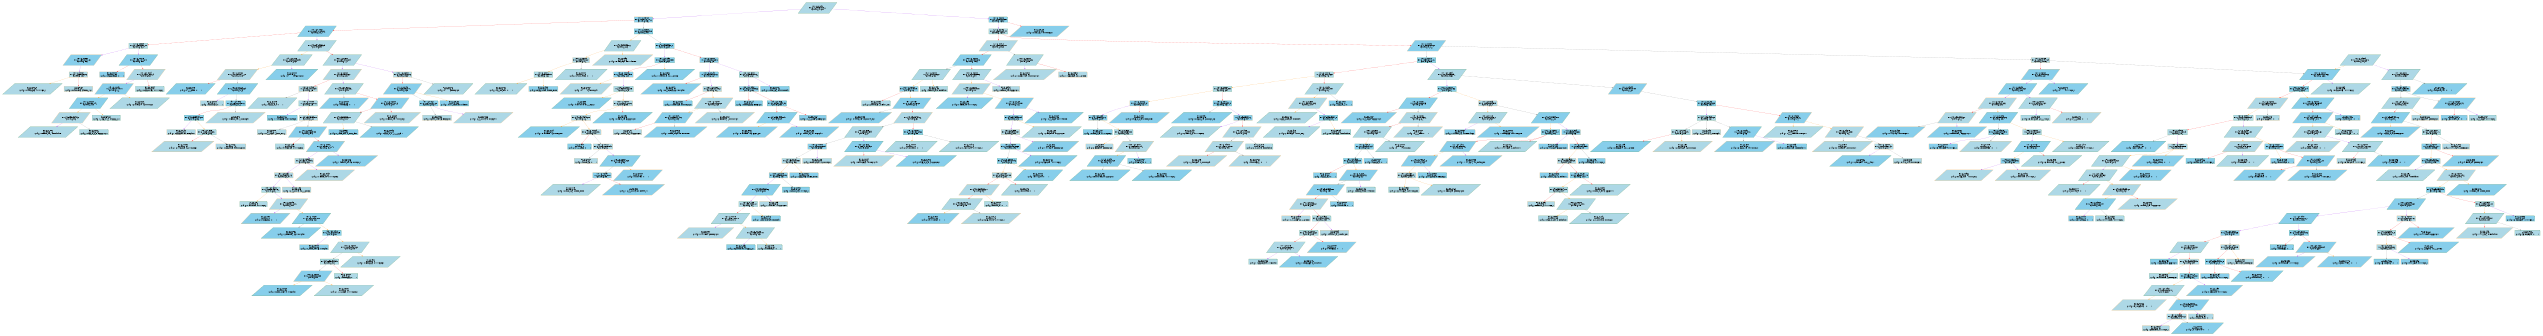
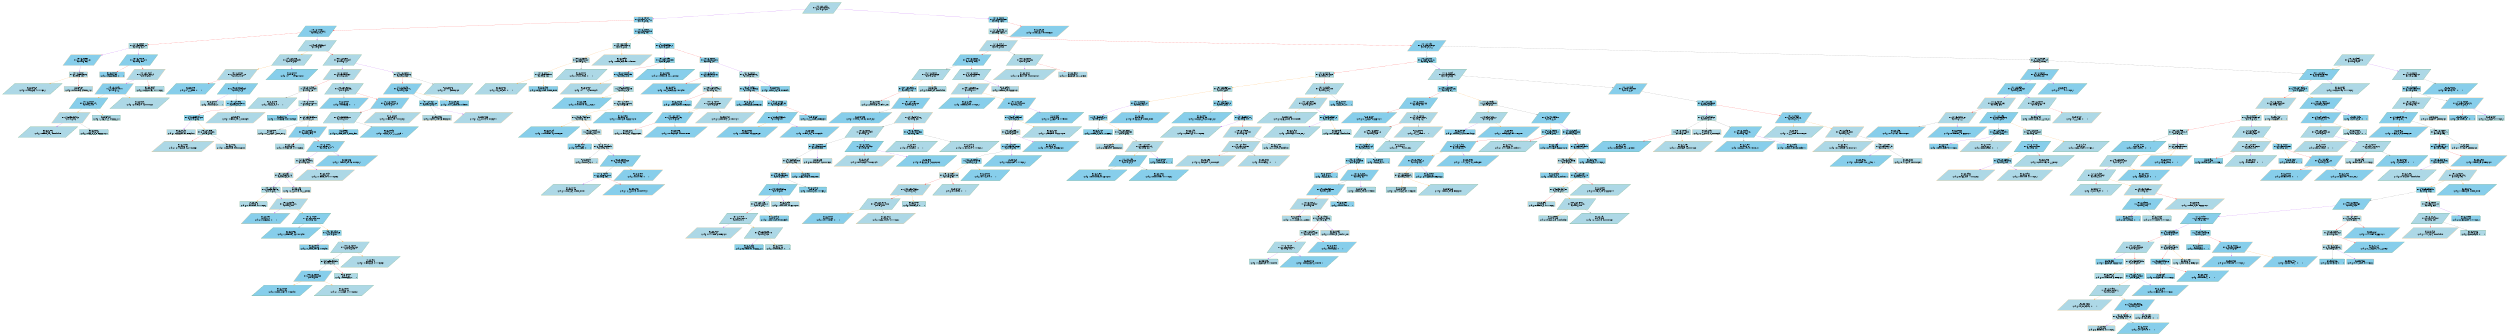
node "X[3] <= 0.0052 gini = 0.49292125875 samples = 226": shape parallelogram -> note
